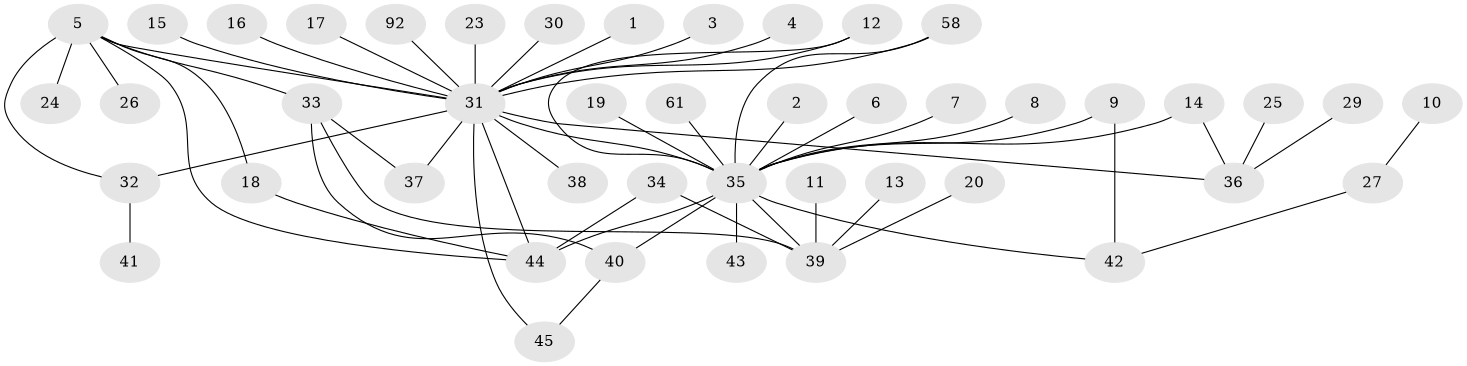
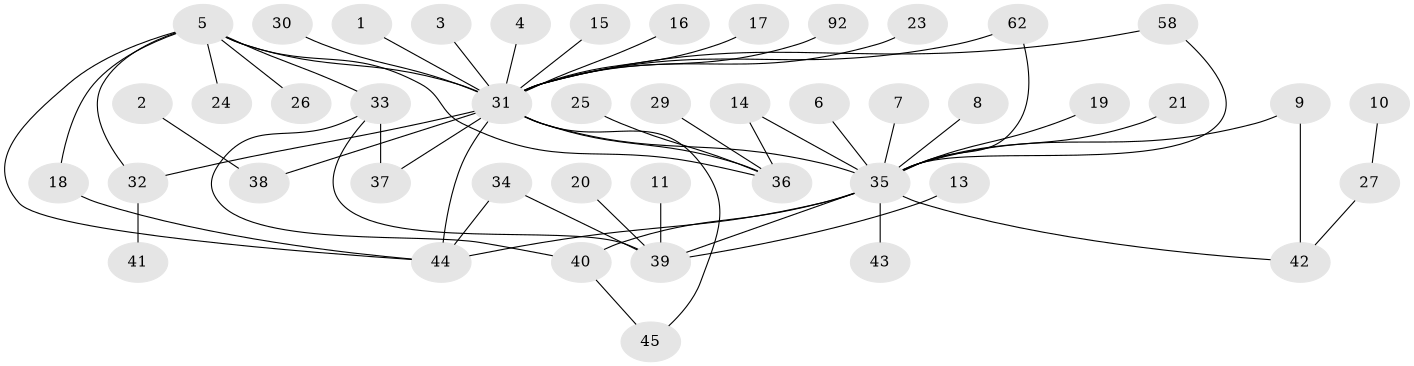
node "12": label "12" -> "62"
node "61": label "61" -> "21"
edge "5" -- "36": added
edge "2" -- "35": now "2" -- "38"
